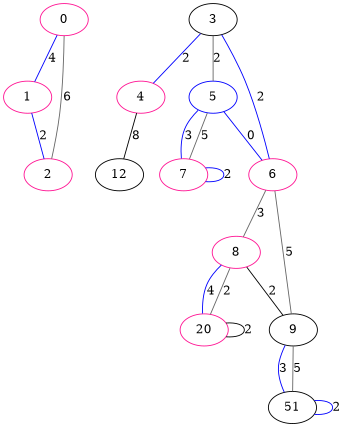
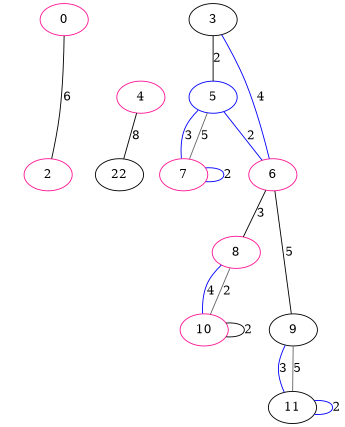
edge "3" -- "4": removed, label "2"
edge "3" -- "5": color gray40 -> black
node "1": removed
edge "3" -- "6": label "2" -> "4"
edge "0" -- "2": color gray40 -> black
edge "5" -- "6": label "0" -> "2"
node "12": label "12" -> "22"
edge "6" -- "8": color gray40 -> black
edge "6" -- "9": color gray40 -> black
edge "8" -- "9": removed, label "2"
node "20": label "20" -> "10"
node "51": label "51" -> "11"
